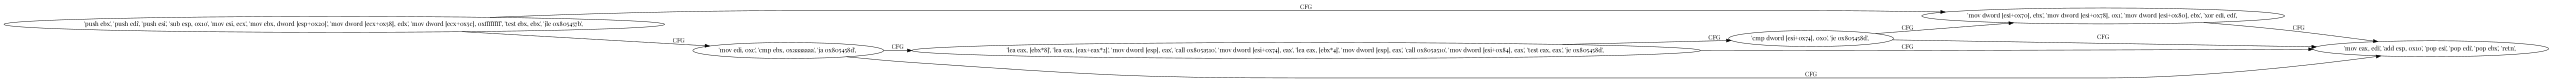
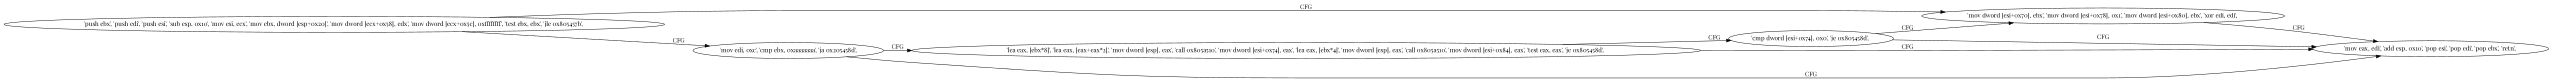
node "'mov edi, 0xc', 'cmp ebx, 0xaaaaaaa', 'ja 0x805458d',": label "'mov edi, 0xc', 'cmp ebx, 0xaaaaaaa', 'ja 0x805458d'," -> "'mov edi, 0xc', 'cmp ebx, 0xaaaaaaa', 'ja 0x205458d',"
